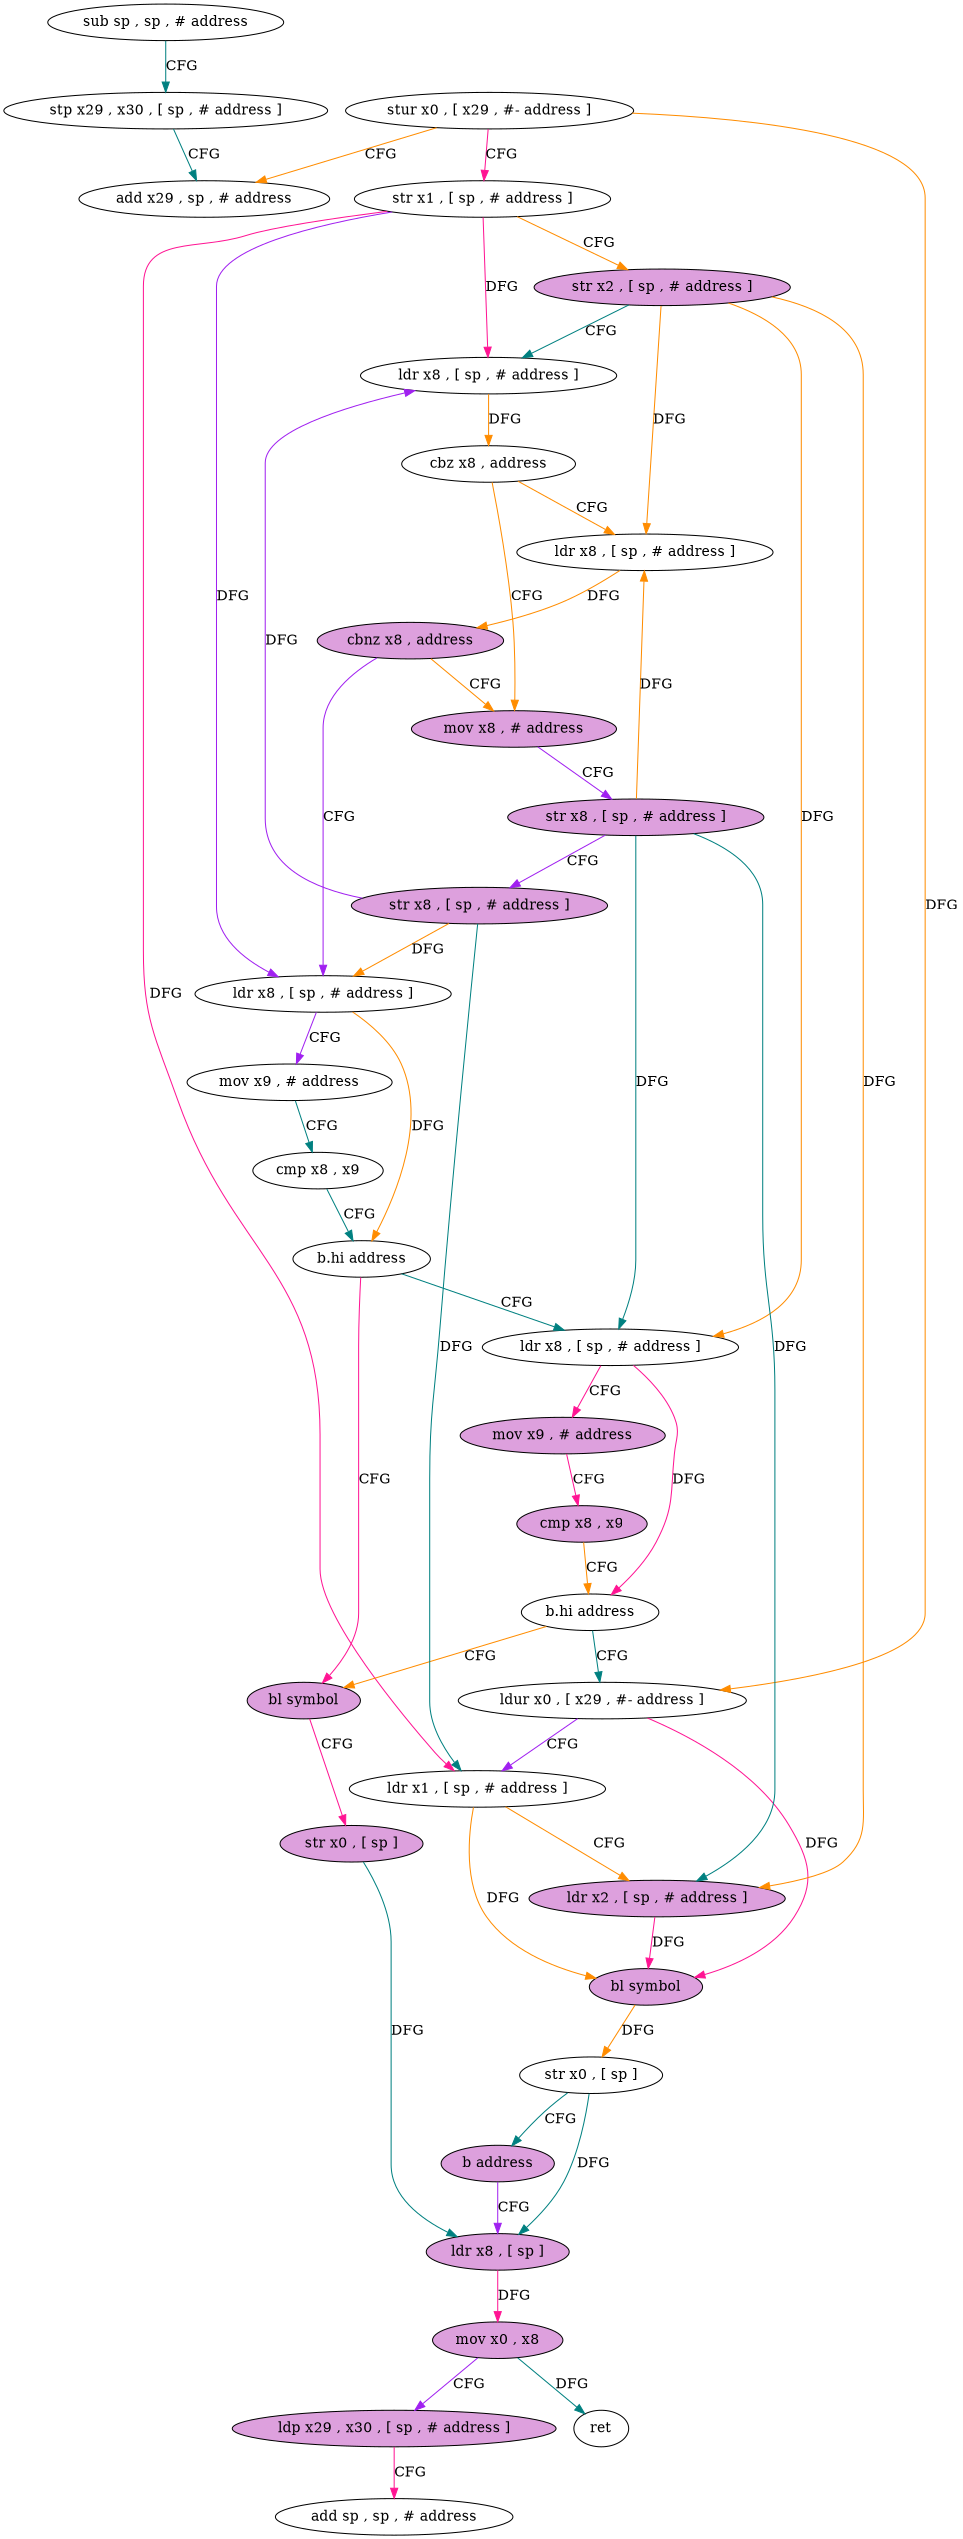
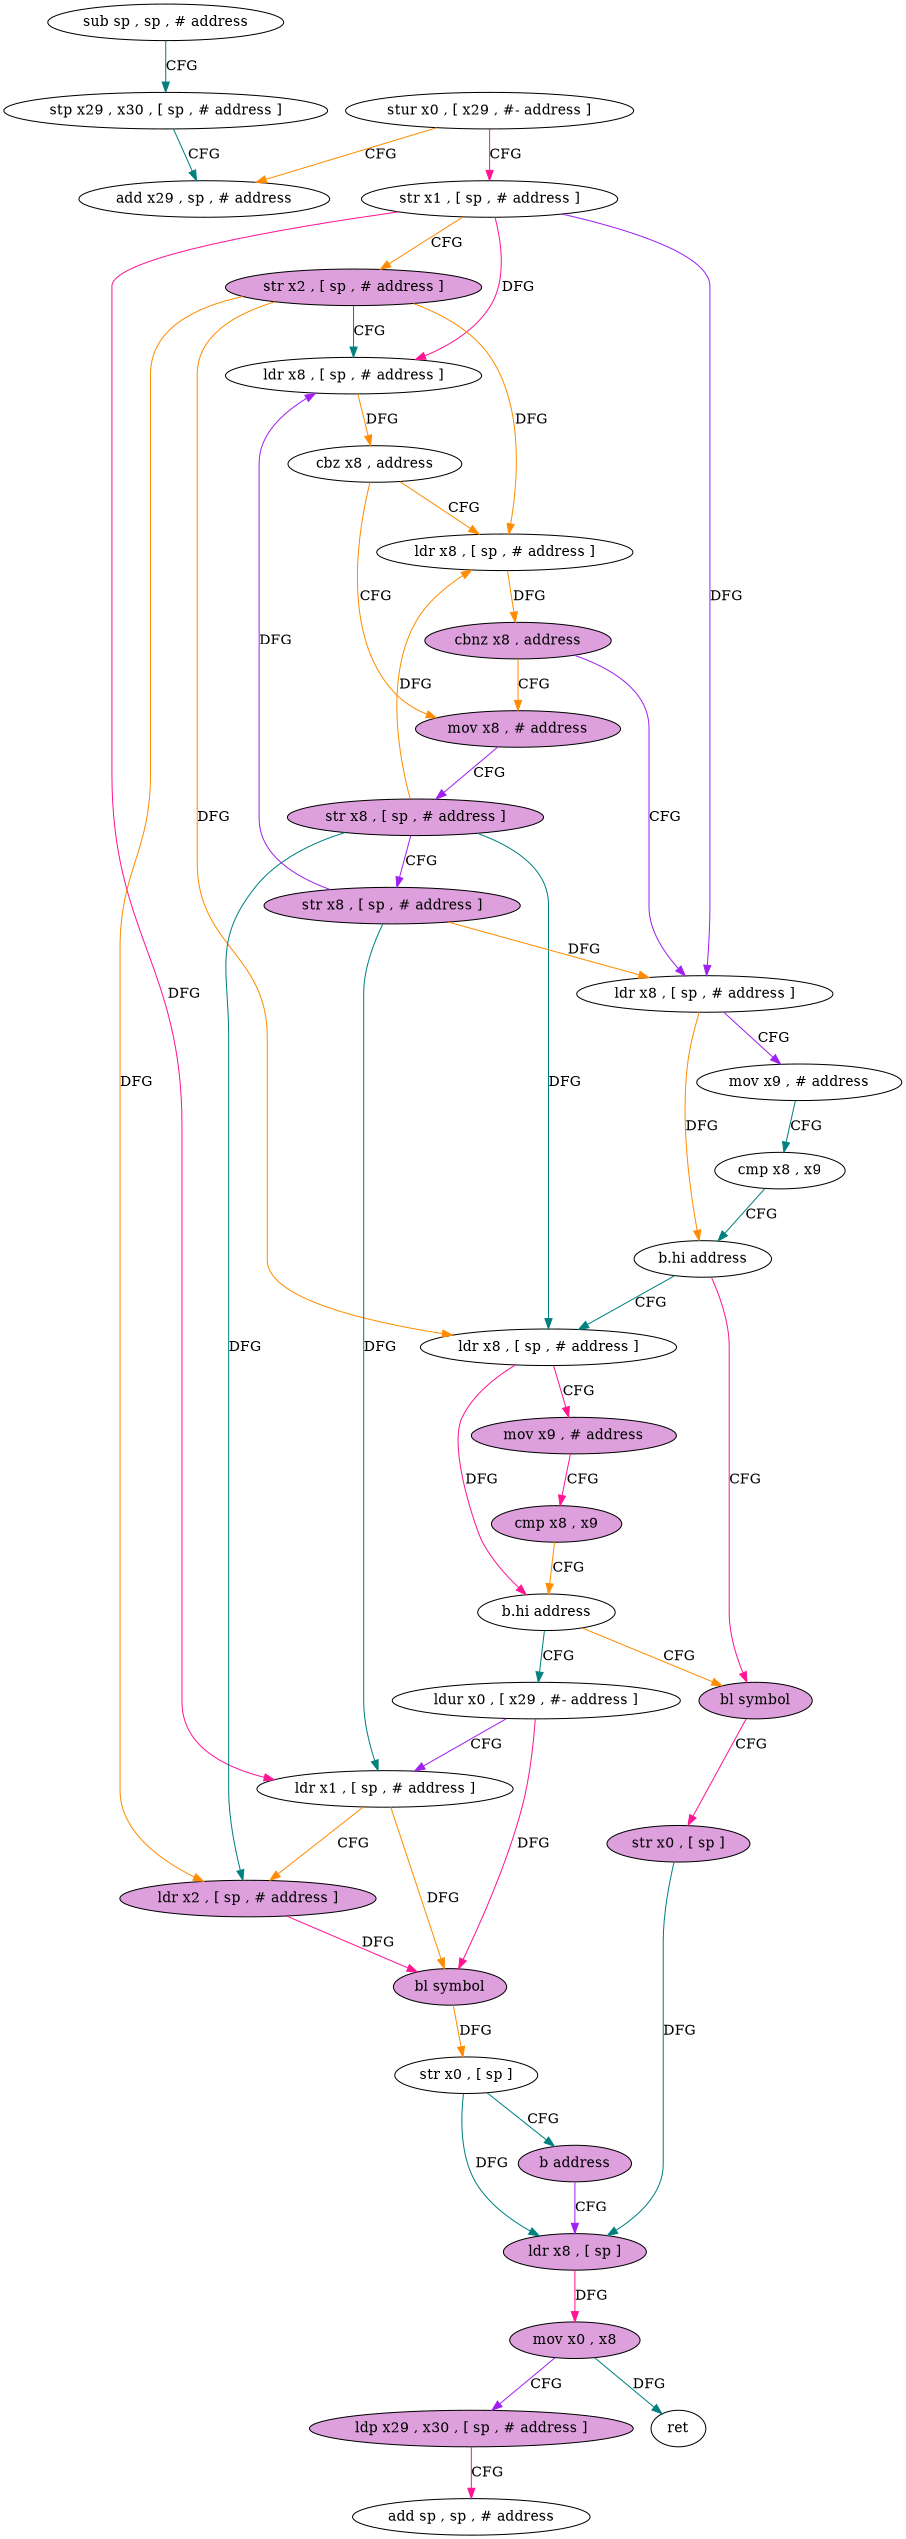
edge "stur x0 , [ x29 , #- address ]" -> "ldur x0 , [ x29 , #- address ]": removed, label "DFG"
